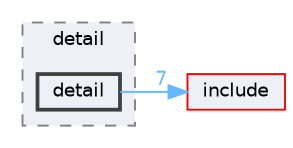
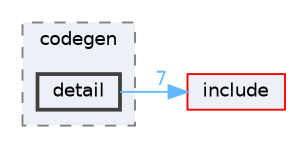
cluster "detail": label "detail" -> "codegen"
